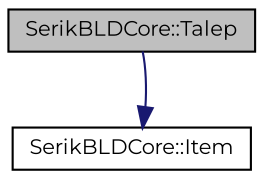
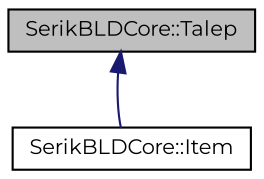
edge "SerikBLDCore::Talep" -> "SerikBLDCore::Item": reversed
